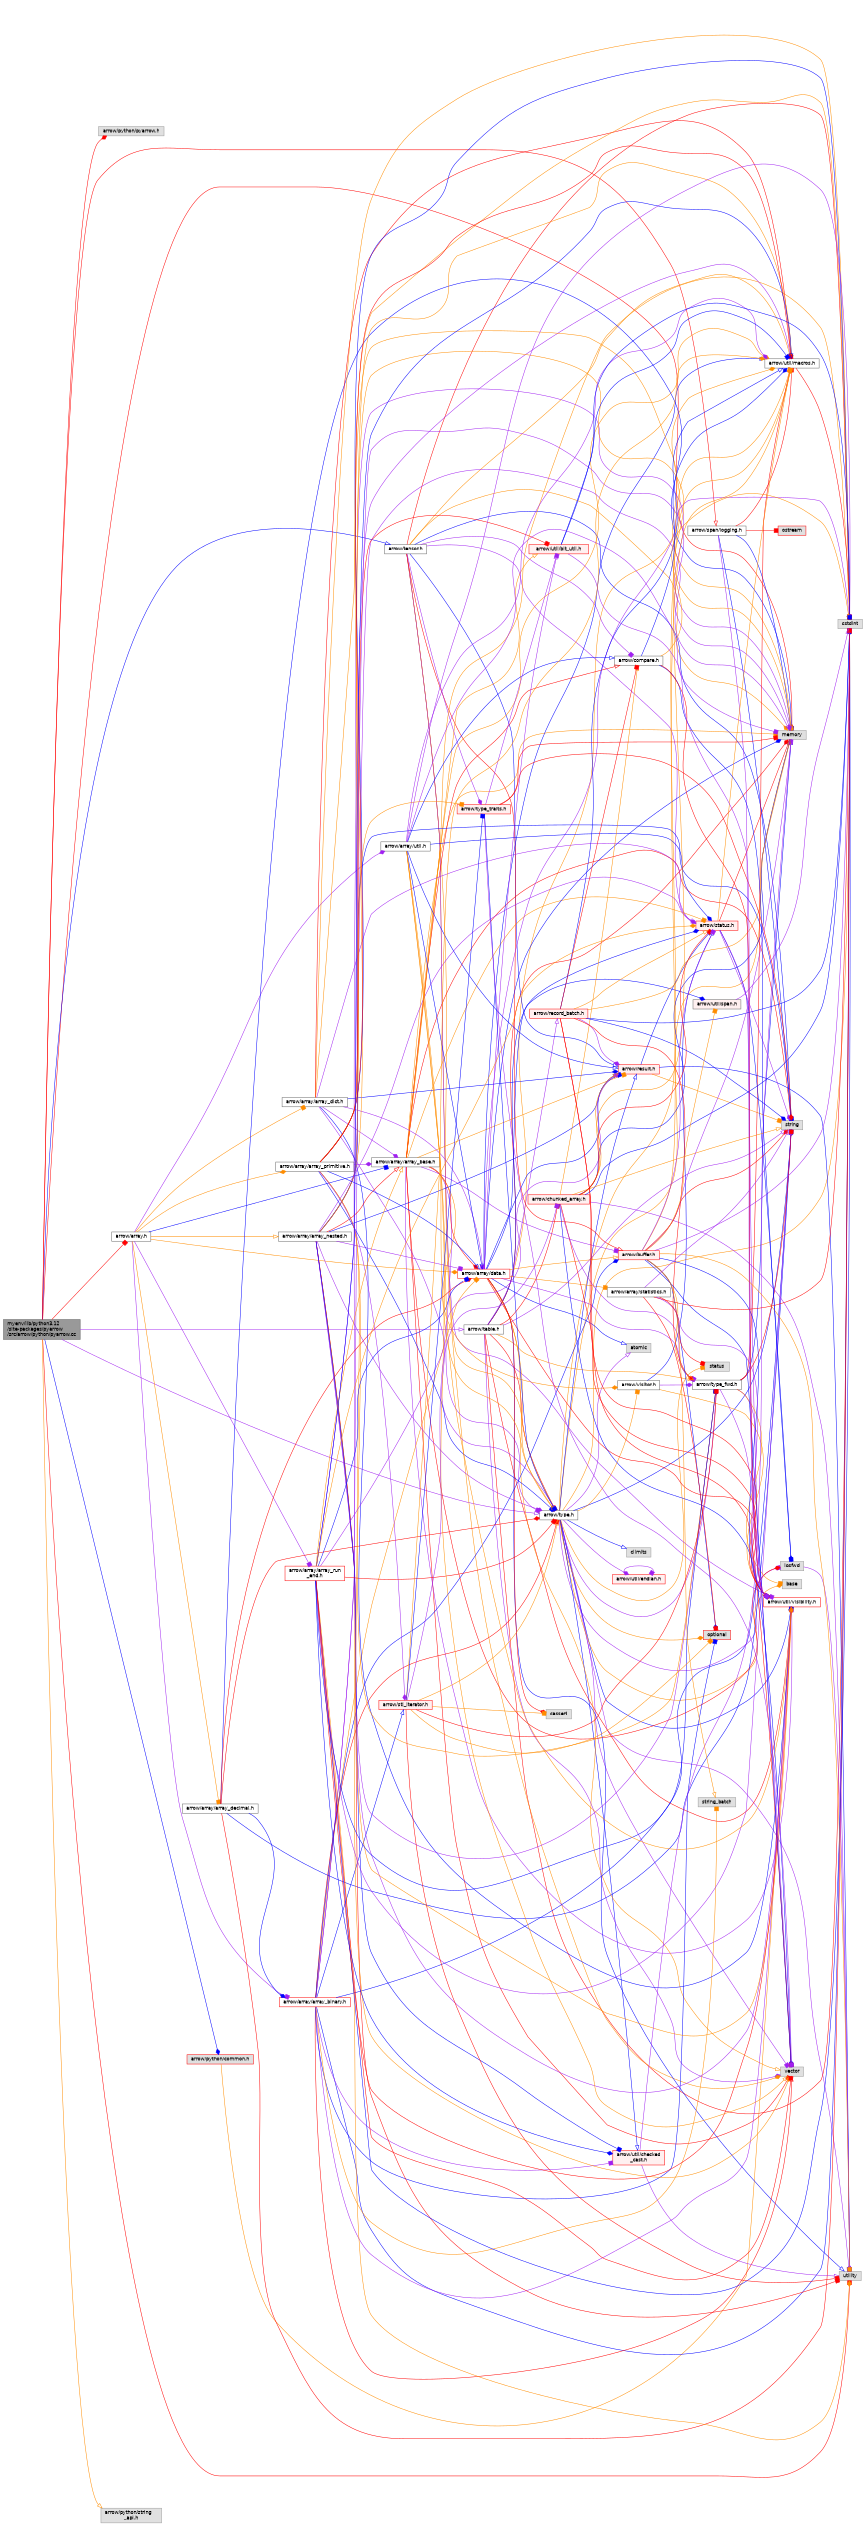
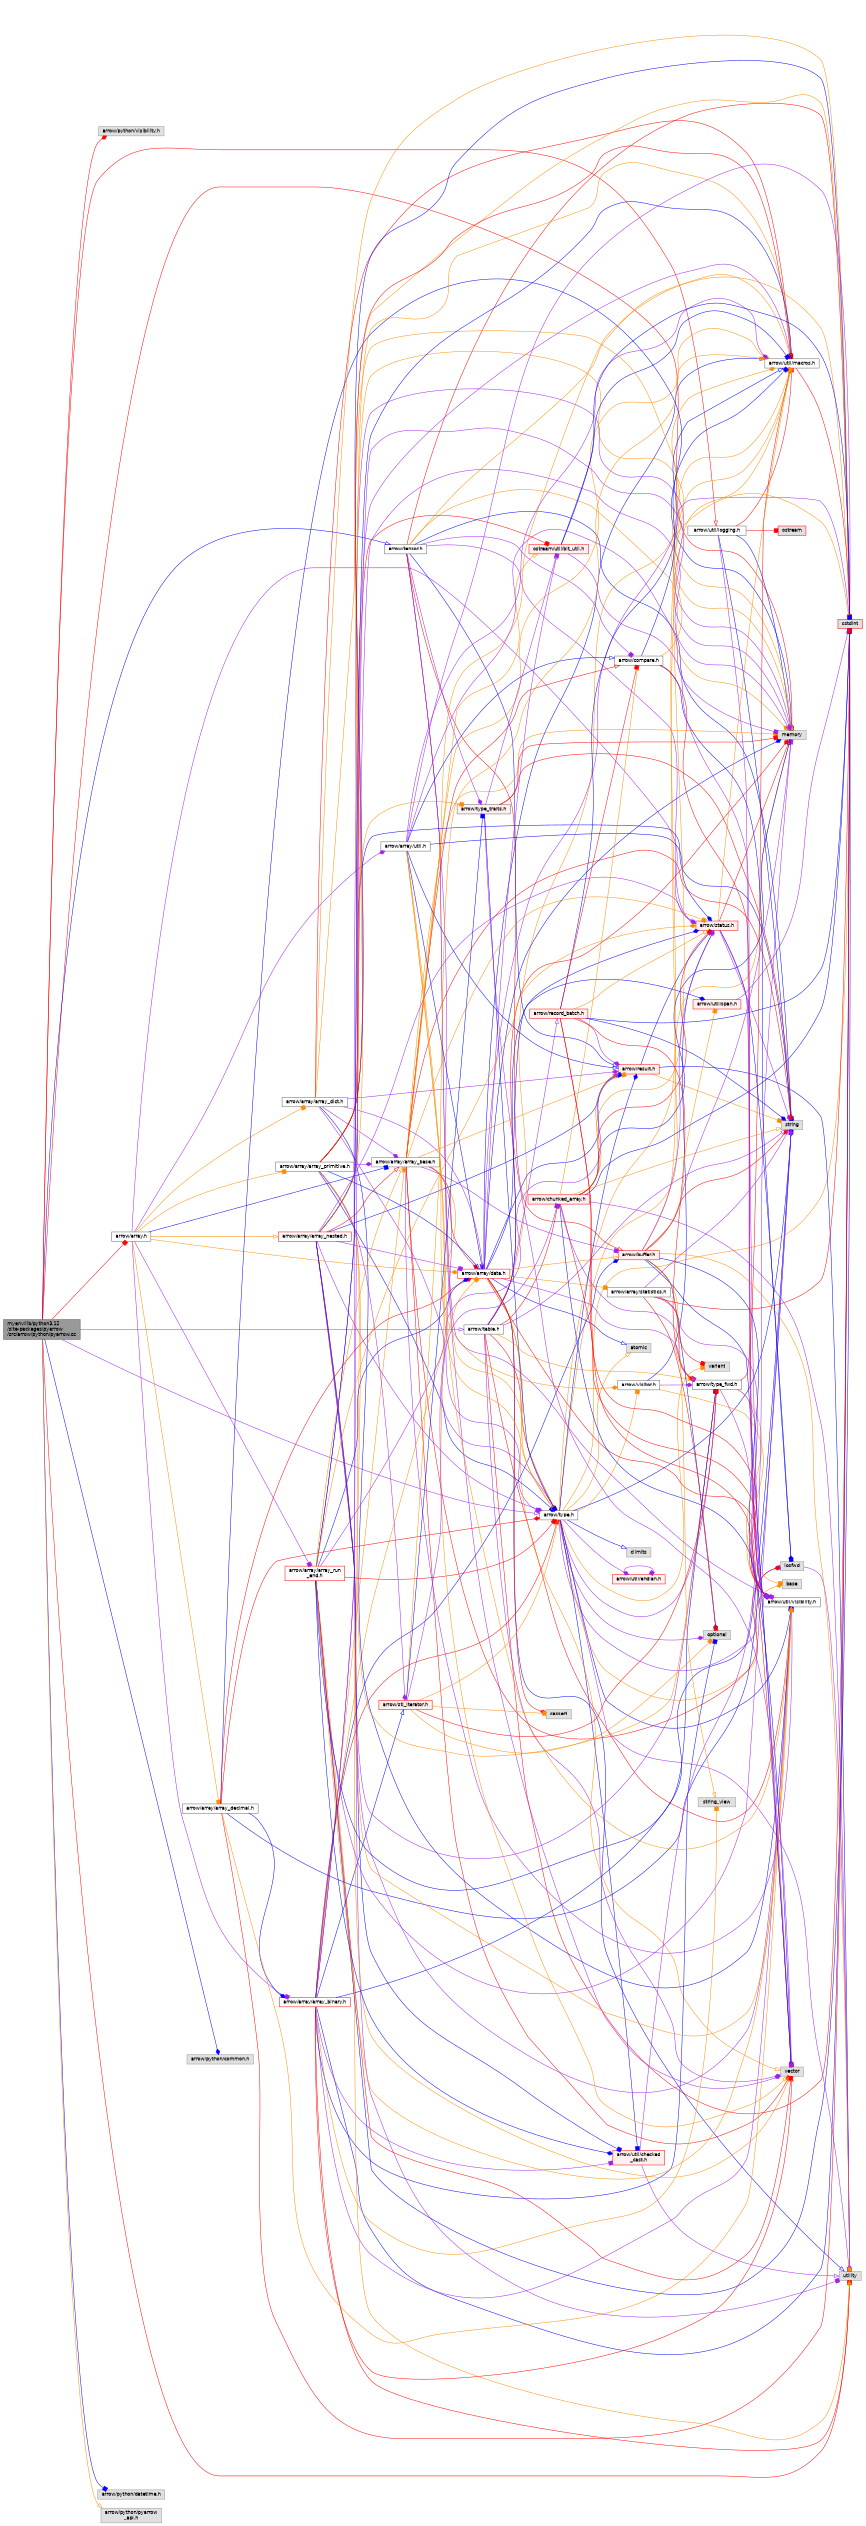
node "arrow/python/pyarrow.h": label "arrow/python/pyarrow.h" -> "arrow/python/visibility.h"
edge "arrow/compare.h" -> "arrow/util/macros.h": arrowhead diamond -> box
node "arrow/span/logging.h": label "arrow/span/logging.h" -> "arrow/util/logging.h"
node "arrow/util/bit_util.h": label "arrow/util/bit_util.h" -> "ostream/util/bit_util.h"
node "cstdint": color grey60 -> red
node "arrow/type_traits.h": color red -> grey40
edge "arrow/array/array_dict.h" -> "arrow/status.h": now "arrow/array.h" -> "arrow/status.h"
edge "arrow/record_batch.h" -> "memory": removed
edge "arrow/buffer.h" -> "cstdint": removed
node "arrow/util/span.h": color grey40 -> red
edge "arrow/type_fwd.h" -> "memory": removed
edge "arrow/array/array_dict.h" -> "arrow/result.h": color blue -> purple
edge "arrow/buffer.h" -> "arrow/status.h": arrowhead box -> diamond
edge "arrow/array.h" -> "arrow/array/array_primitive.h": arrowhead diamond -> box
node "arrow/array/array_nested.h": color grey40 -> red
edge "arrow/type.h" -> "arrow/result.h": arrowhead onormal -> diamond
edge "arrow/type_fwd.h" -> "string": removed
edge "arrow/array/array_run _end.h" -> "arrow/array/data.h": arrowhead box -> diamond
node "status": label "status" -> "variant"
edge "arrow/tensor.h" -> "vector": color darkorange -> purple
edge "arrow/type.h" -> "atomic": color purple -> darkorange
edge "arrow/array/array_binary.h" -> "arrow/array/array_base.h": added
node "arrow/util/visibility.h": color red -> grey40
edge "arrow/type.h" -> "optional": color darkorange -> purple
node "optional": color red -> grey60
edge "arrow/type.h" -> "arrow/util/visibility.h": arrowhead diamond -> box
edge "arrow/type.h" -> "arrow/util/checked _cast.h": arrowhead onormal -> box
node "string_batch": label "string_batch" -> "string_view"
edge "arrow/type.h" -> "vector": removed
edge "arrow/array/array_nested.h" -> "utility": color red -> purple
node "arrow/python/common.h": color red -> grey60
edge "arrow/stl_iterator.h" -> "utility": now "arrow/array/array_binary.h" -> "utility"
edge "arrow/array/array_run _end.h" -> "arrow/util/visibility.h": color red -> darkorange
edge "arrow/python/common.h" -> "arrow/util/visibility.h": now "arrow/array/array_decimal.h" -> "arrow/util/visibility.h"
node "arrow/python/datetime.h": added
node "arrow/python/string _api.h": label "arrow/python/string _api.h" -> "arrow/python/pyarrow _api.h"
